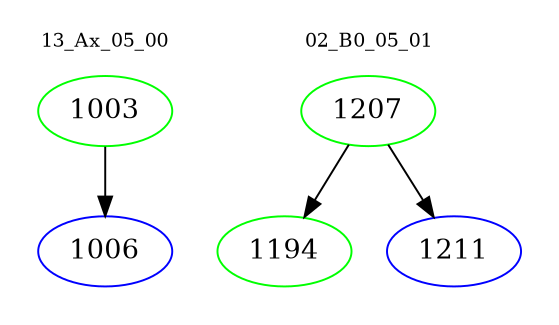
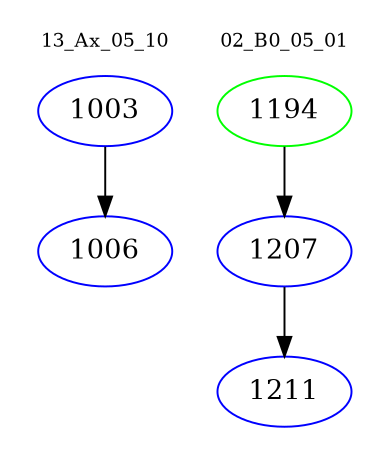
cluster "13_Ax_05_00": label "13_Ax_05_00" -> "13_Ax_05_10"
node "1003": color green -> blue
node "1207": color green -> blue
edge "1207" -> "1194": reversed
